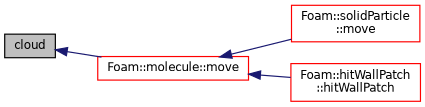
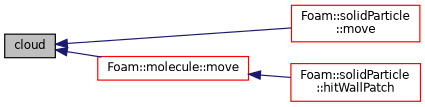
edge "Foam::solidParticle ::move" -> "Foam::molecule::move": now "Foam::solidParticle ::move" -> "cloud"
node "Foam::hitWallPatch ::hitWallPatch": label "Foam::hitWallPatch ::hitWallPatch" -> "Foam::solidParticle ::hitWallPatch"
